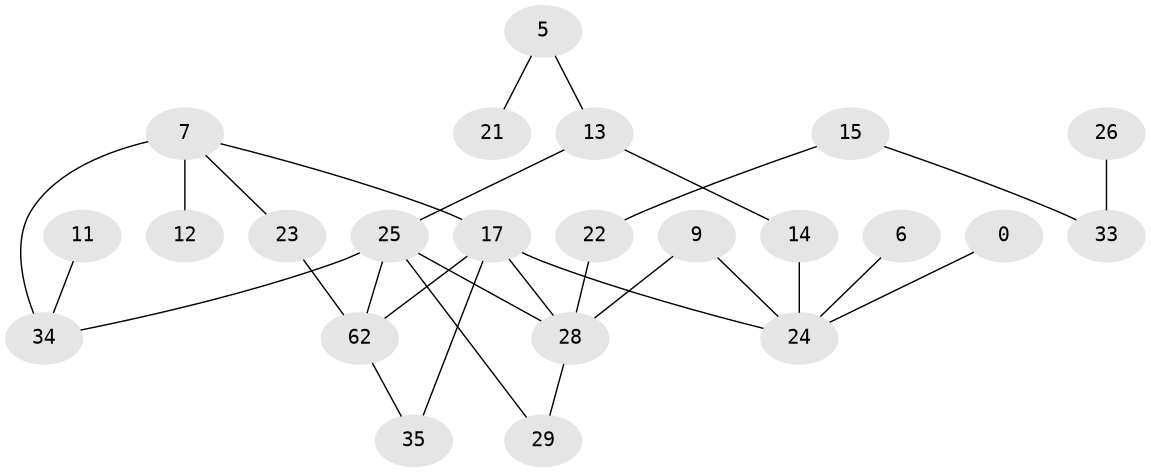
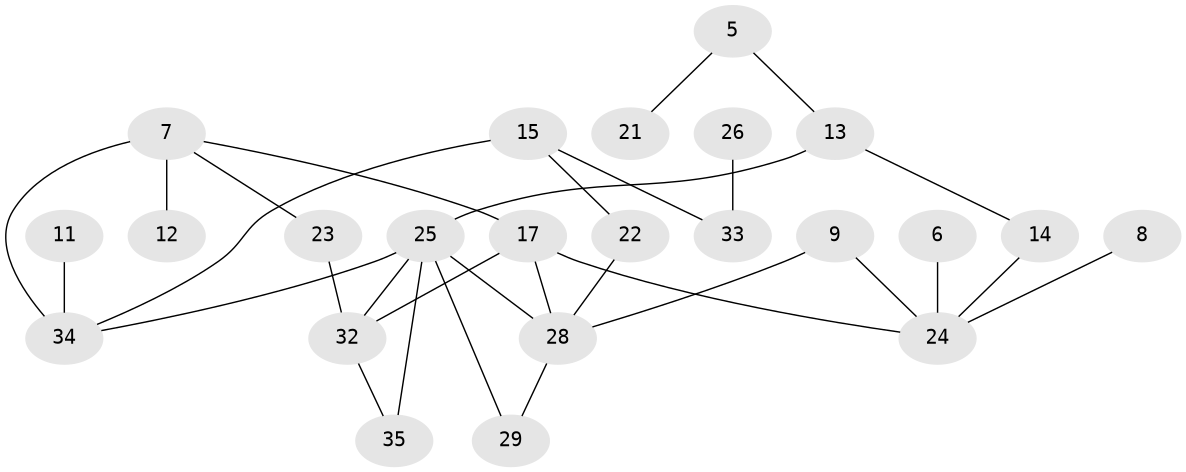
edge "15" -- "34": added
node "0": label "0" -> "8"
node "62": label "62" -> "32"
edge "17" -- "35": now "25" -- "35"
